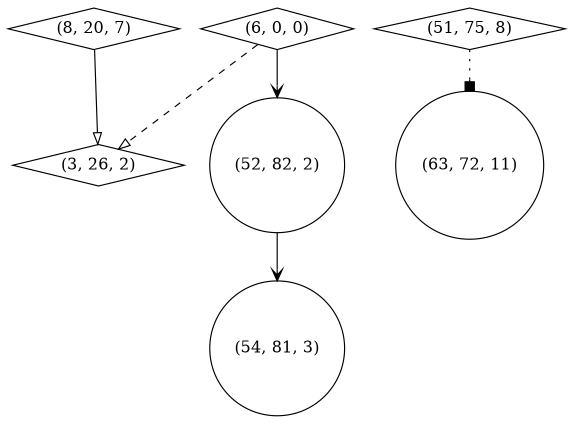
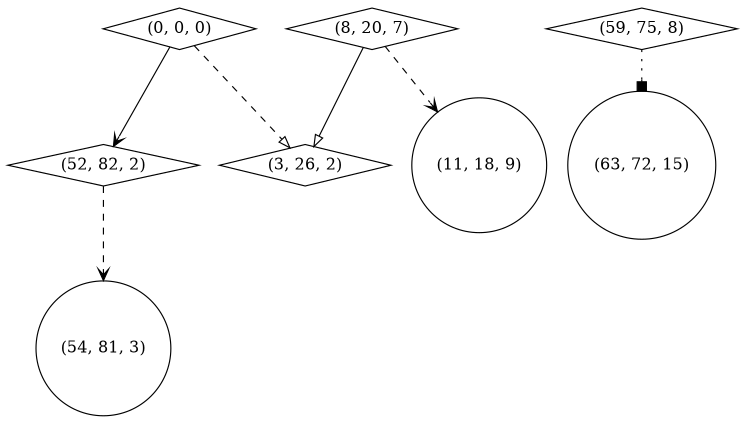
node "(6, 0, 0)": label "(6, 0, 0)" -> "(0, 0, 0)"
node "(51, 75, 8)": label "(51, 75, 8)" -> "(59, 75, 8)"
node "(52, 82, 2)": shape circle -> diamond
node "(63, 72, 11)": label "(63, 72, 11)" -> "(63, 72, 15)"
node "(11, 18, 9)": added
edge "(52, 82, 2)" -> "(54, 81, 3)": style solid -> dashed
